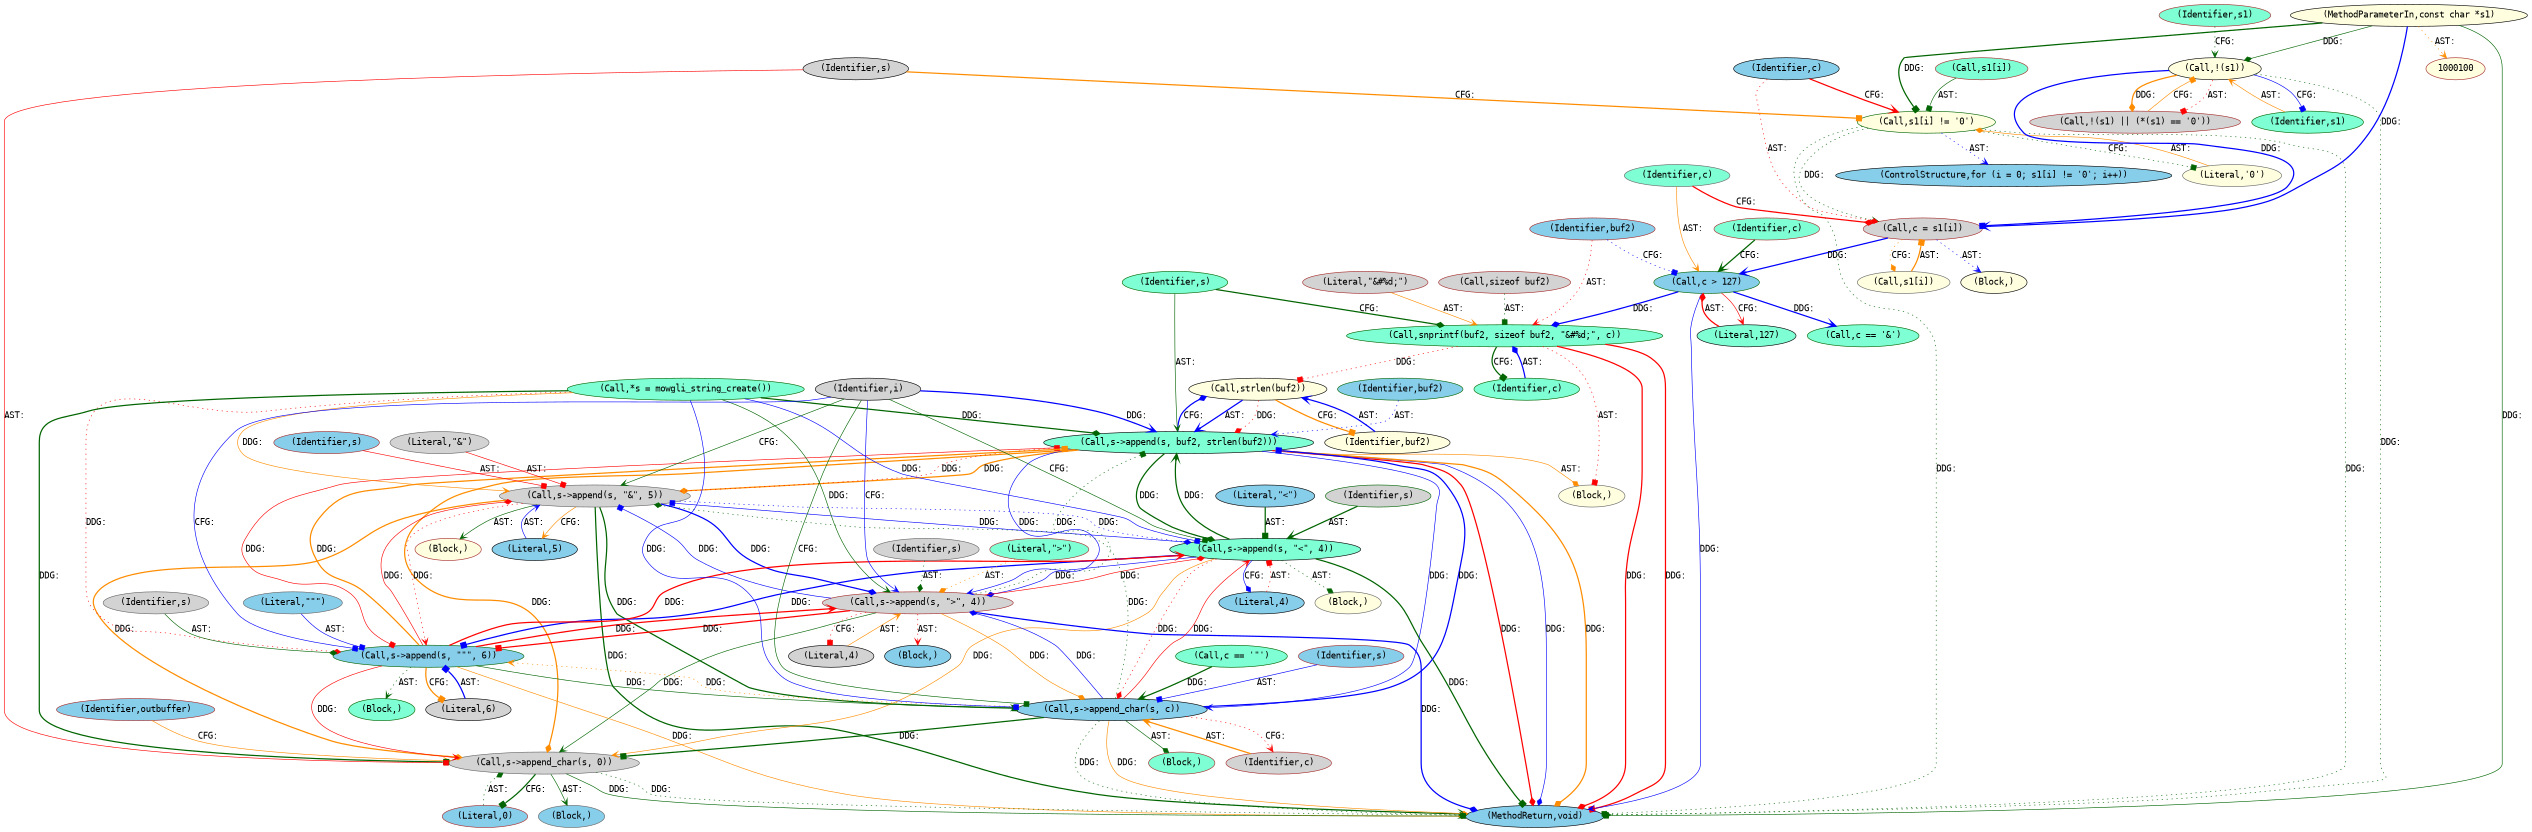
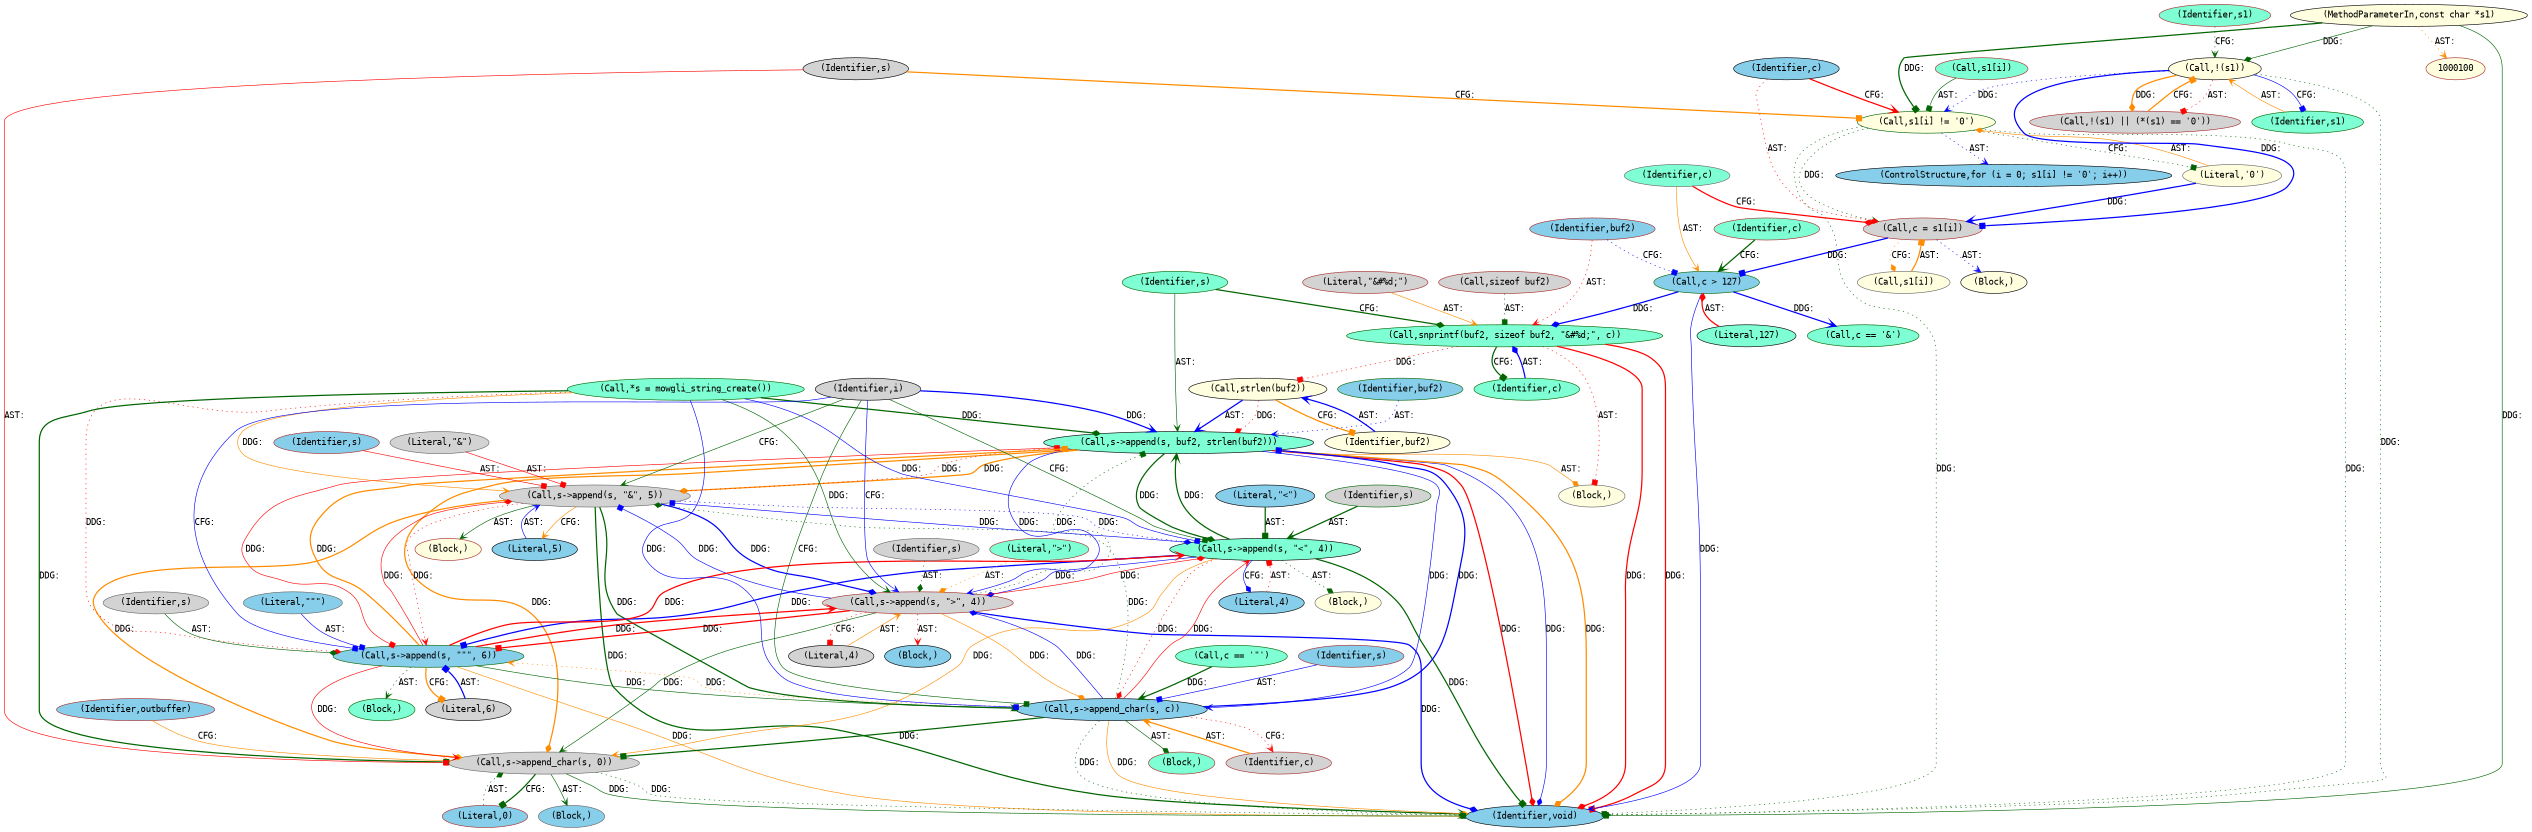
edge "(Call,!(s1))" -> "(Call,s1[i] != '0')": added, label "DDG:"
edge "(Call,!(s1) || (*(s1) == '0'))" -> "(Call,!(s1))": style solid -> bold
edge "(MethodParameterIn,const char *s1)" -> "(Call,c = s1[i])": now "(Literal,'0')" -> "(Call,c = s1[i])"
edge "(Call,c = s1[i])" -> "(Call,c > 127)": arrowhead vee -> box
edge "(Call,c > 127)" -> "(Literal,127)": removed, label "CFG:"
edge "(Call,s->append(s, buf2, strlen(buf2)))" -> "(Call,strlen(buf2))": removed, label "CFG:"
node "(MethodReturn,void)": label "(MethodReturn,void)" -> "(Identifier,void)"
